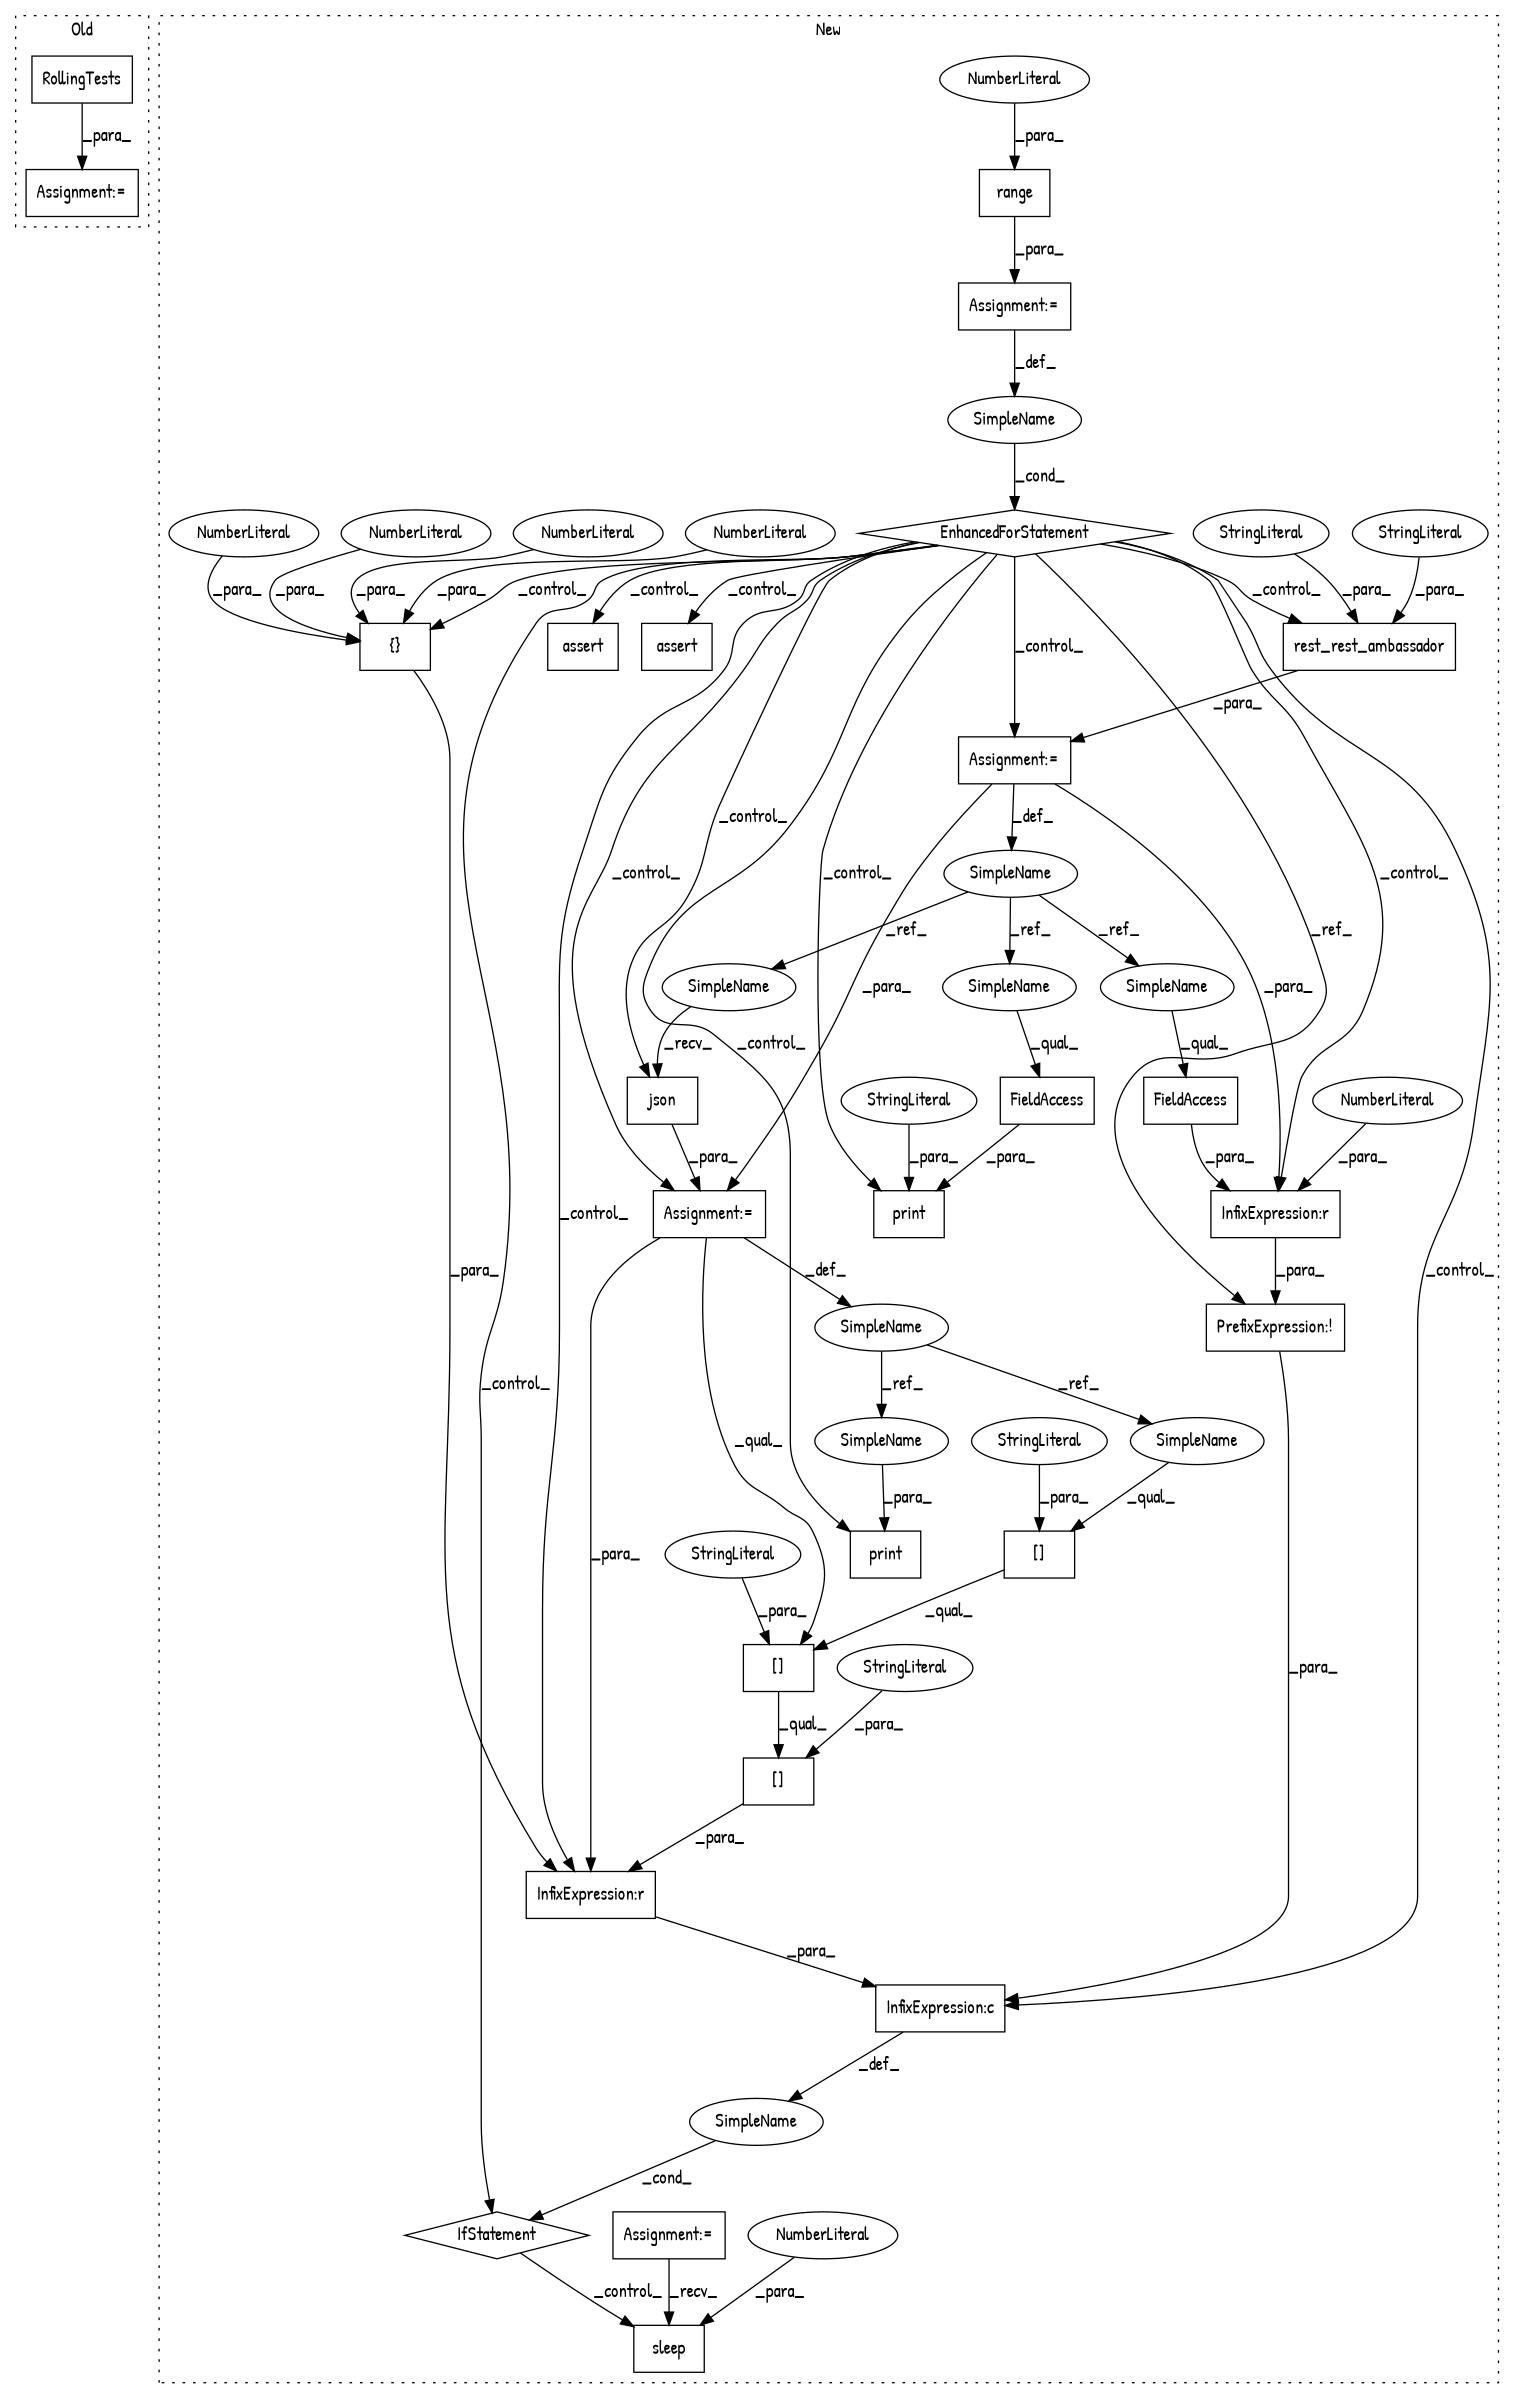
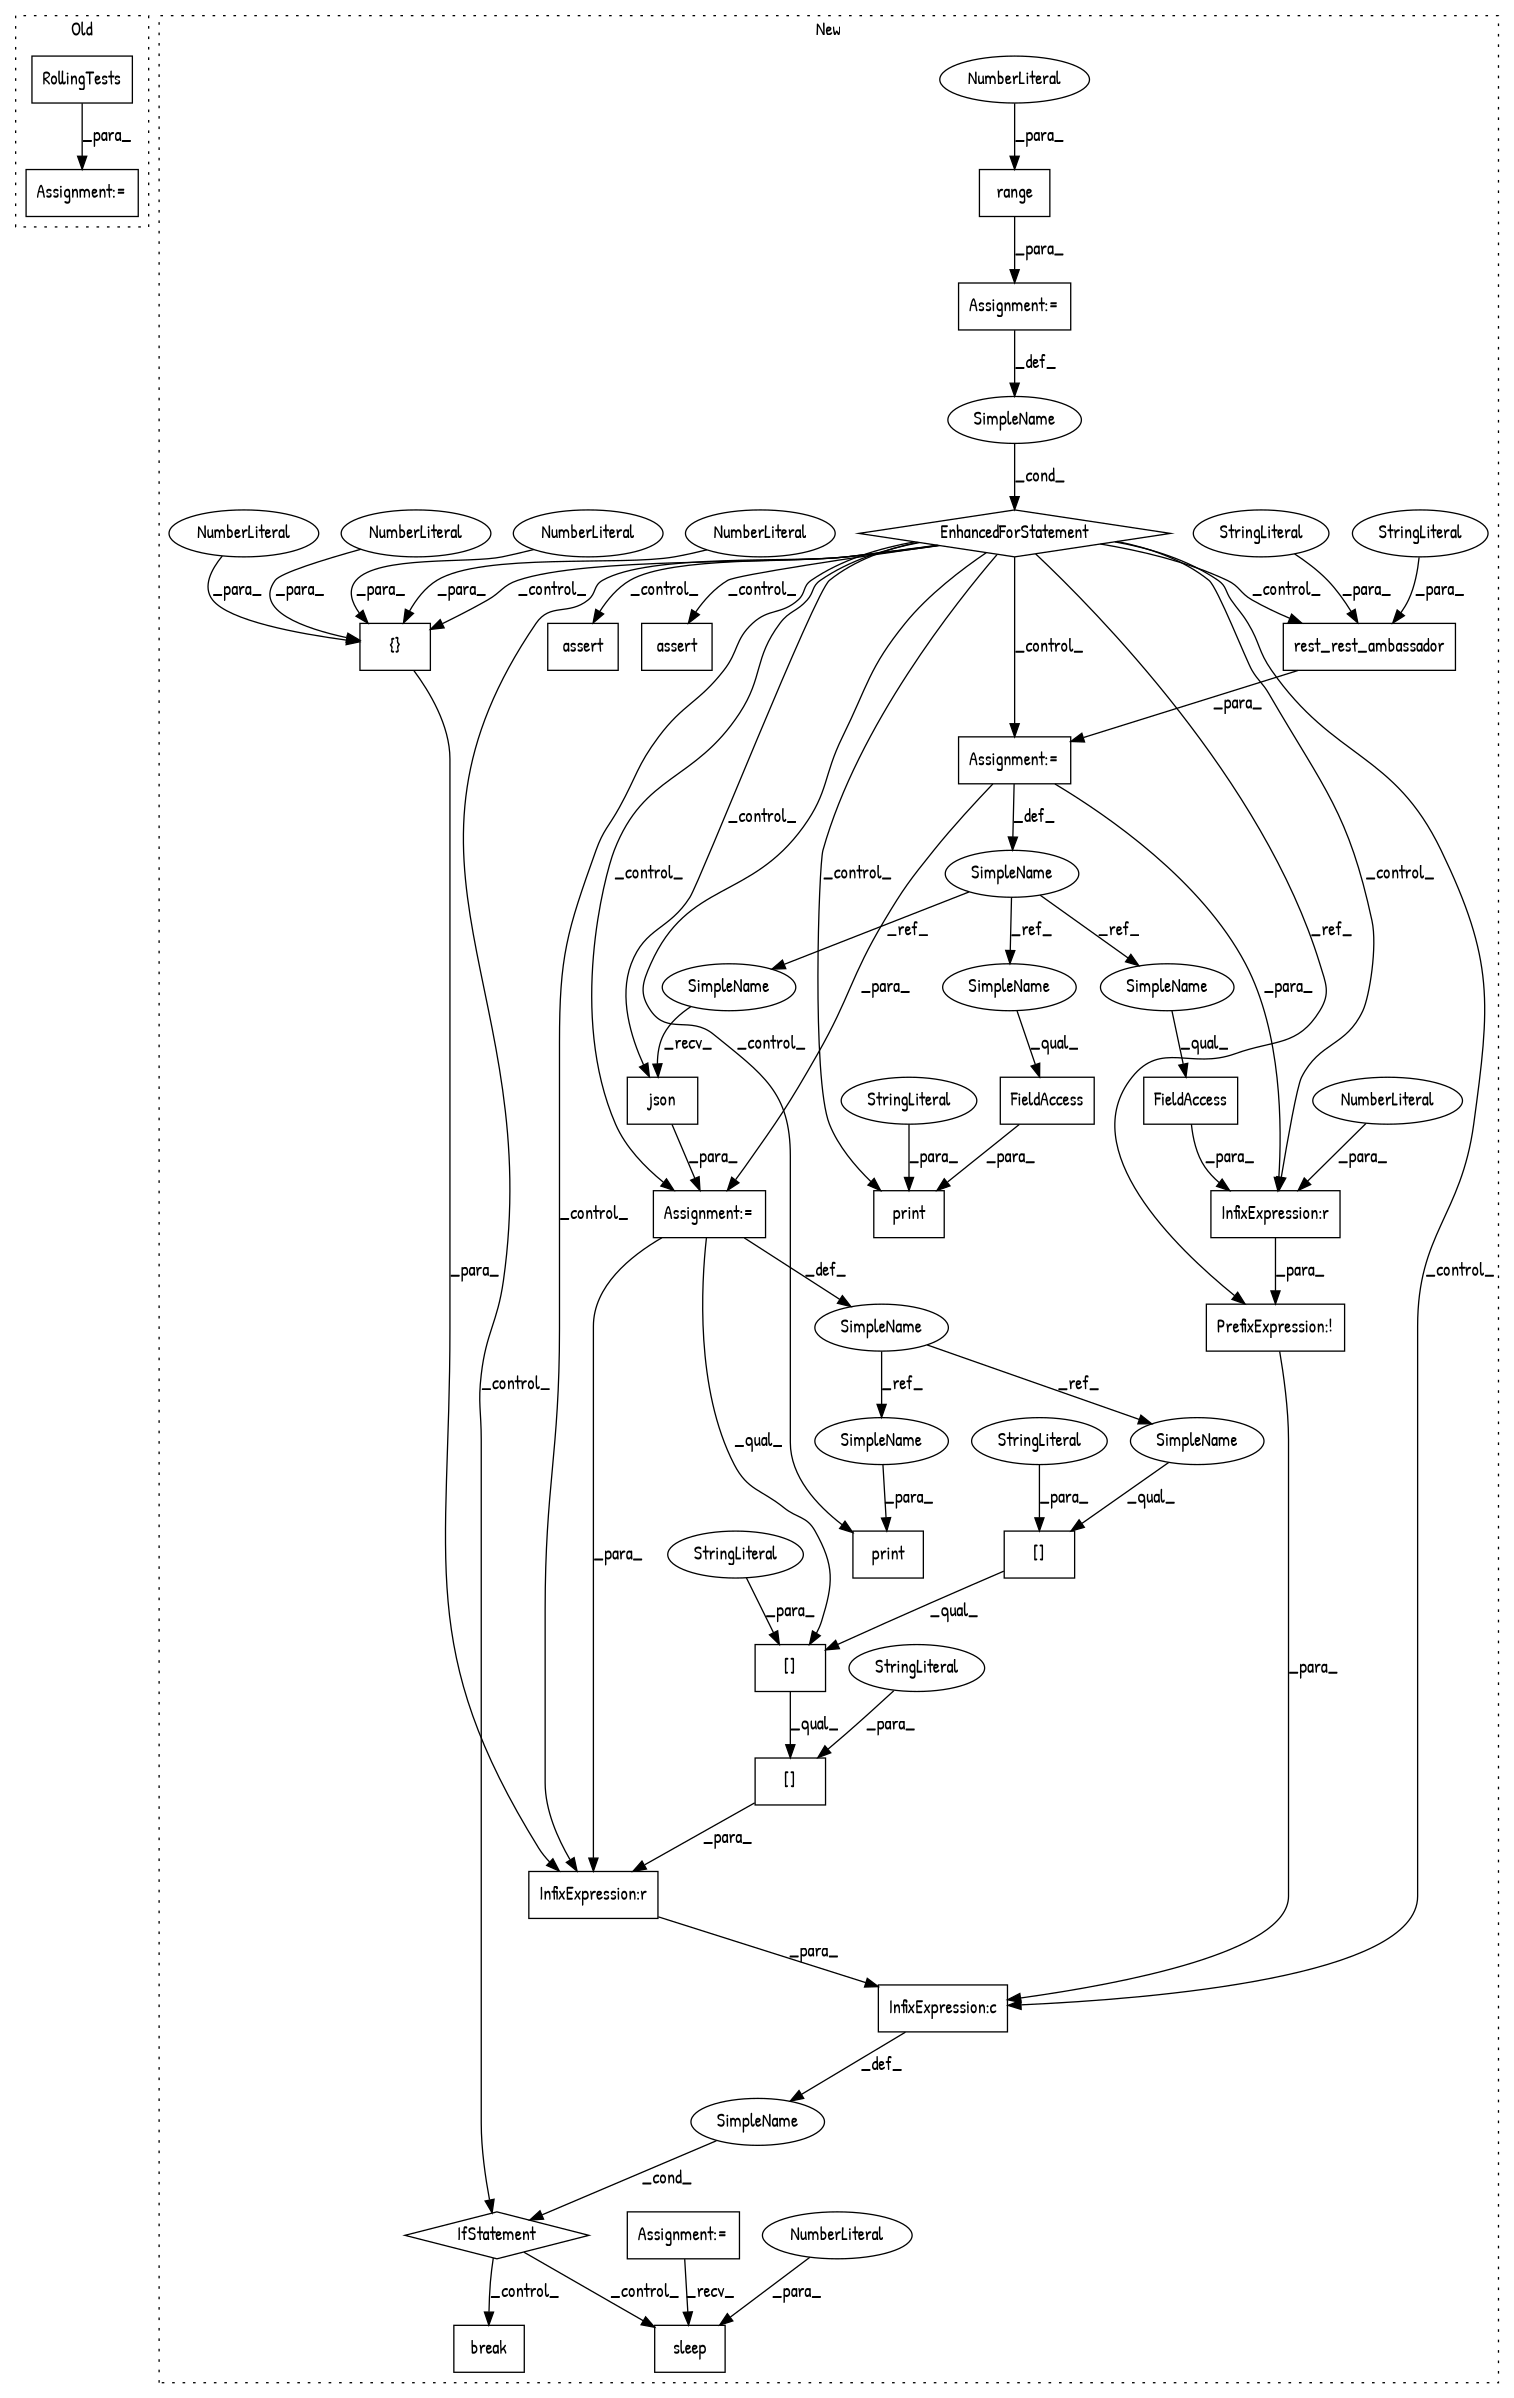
node "break": added
